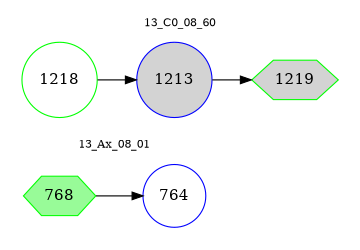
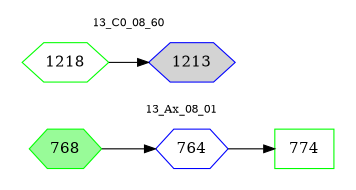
node "1218": shape circle -> hexagon
node "1213": shape circle -> hexagon
node "1219": removed
node "774": added
node "764": shape circle -> hexagon
